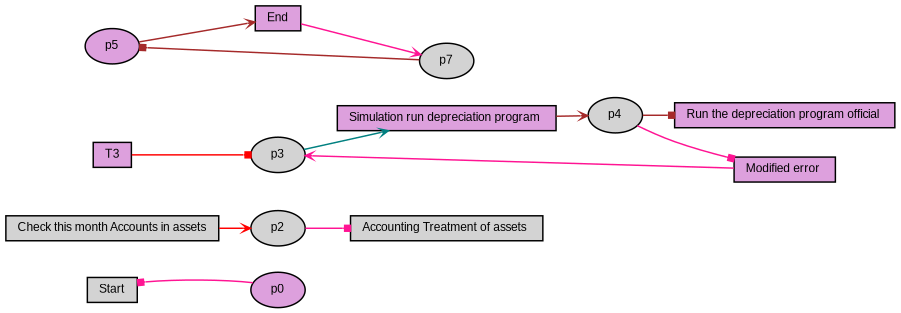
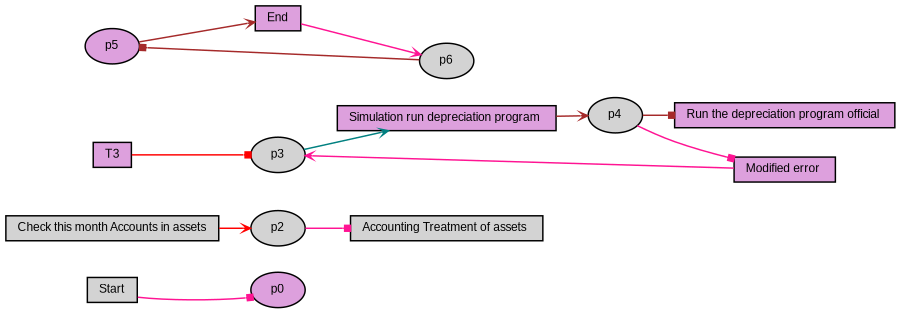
node "p7": label "p7" -> "p6"
edge "p0" -> "Start": reversed
